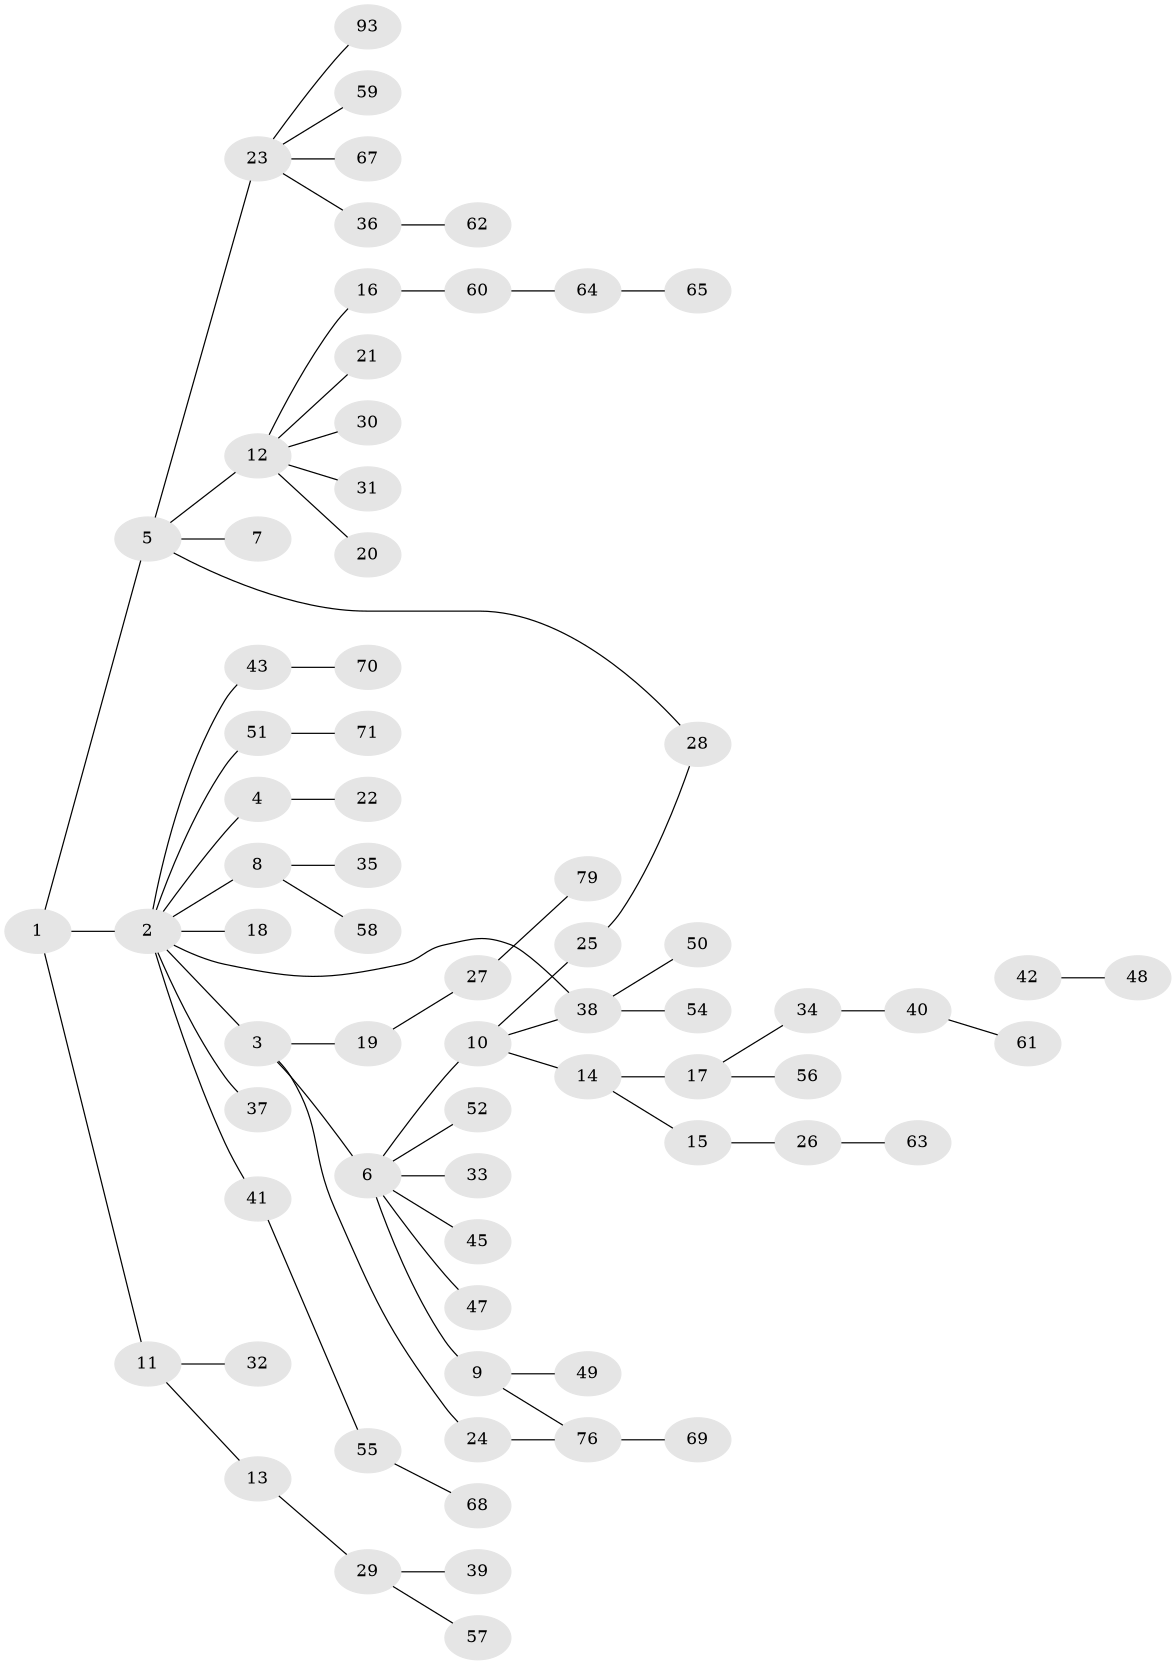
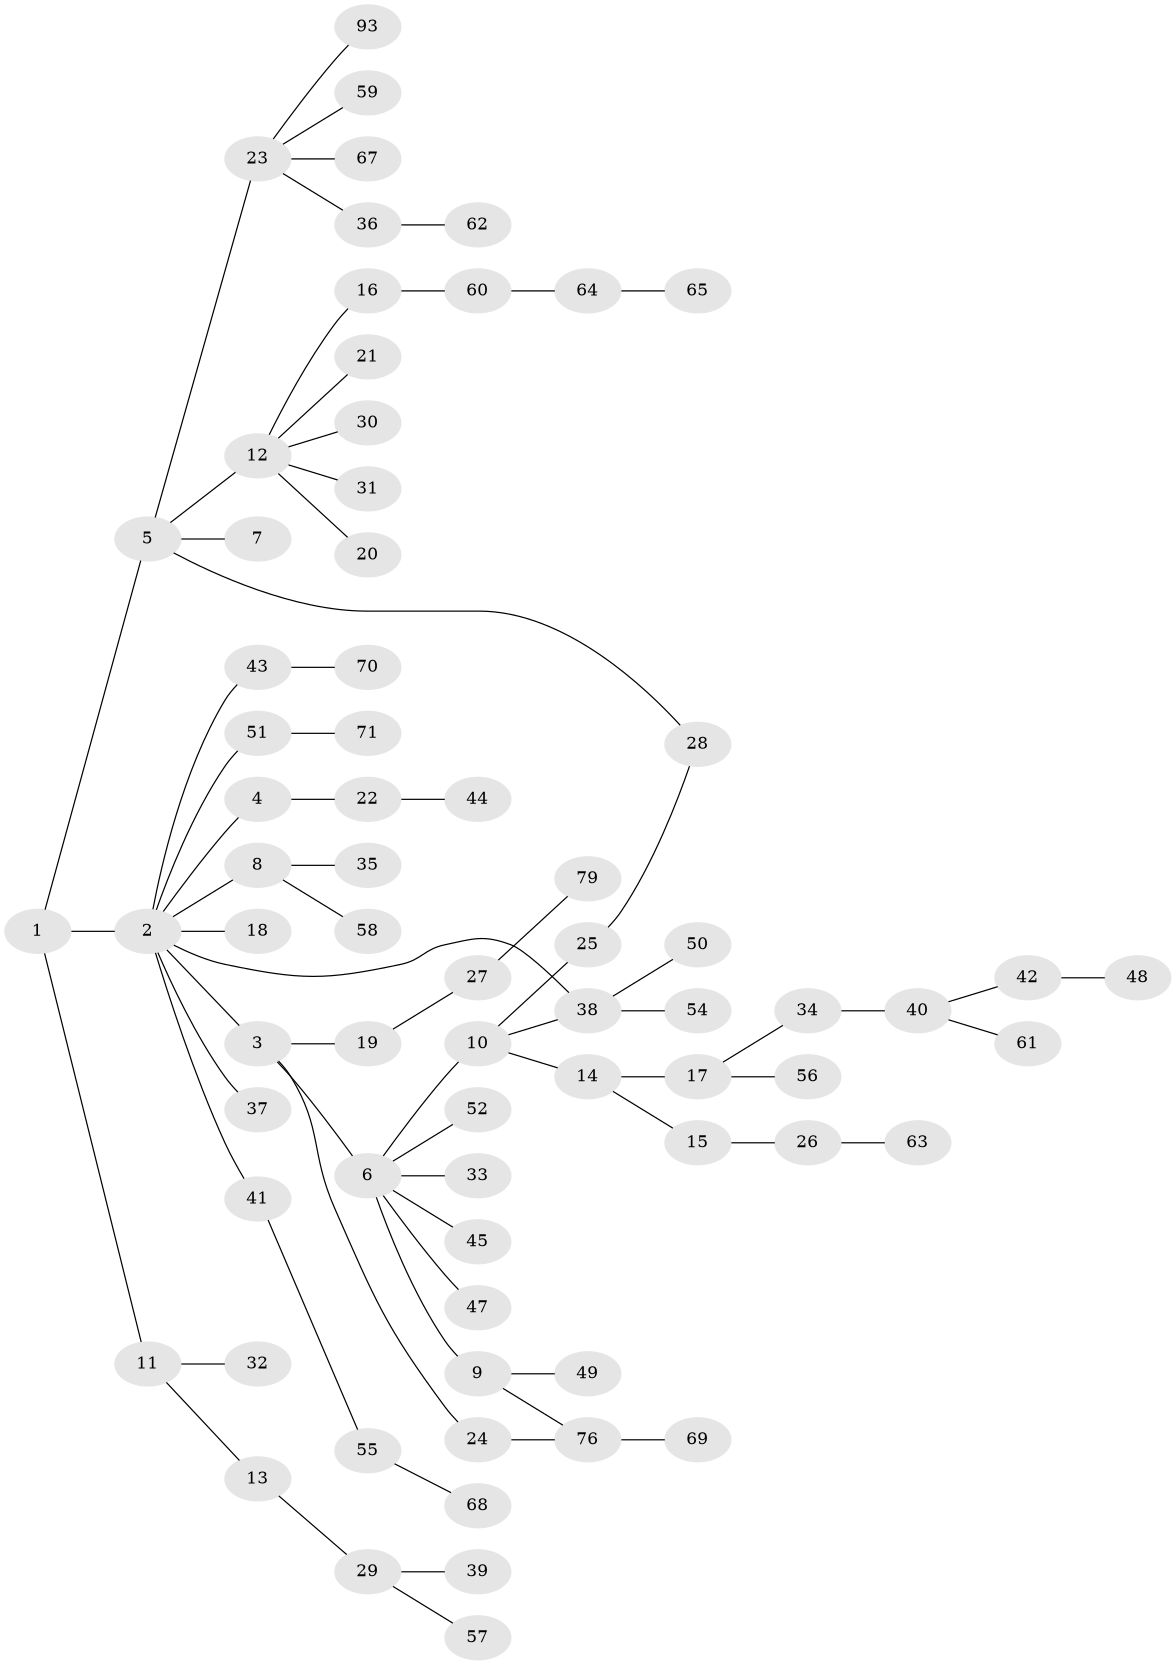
node "44": added
edge "42" -- "40": added
